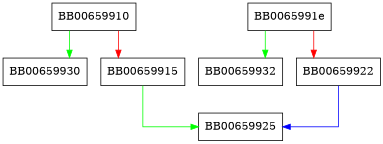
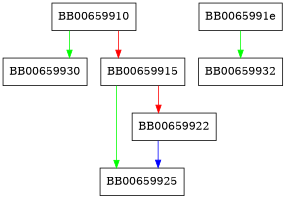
edge "BB0065991e" -> "BB00659922": now "BB00659915" -> "BB00659922"
